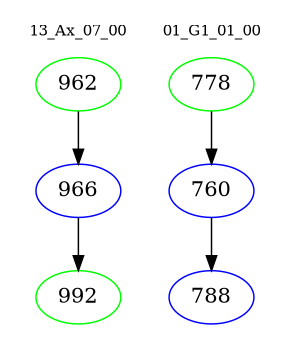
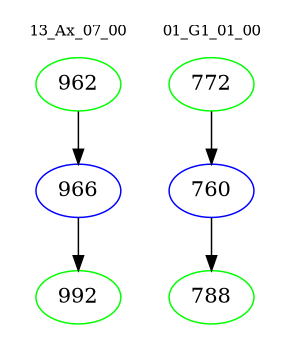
node "778": label "778" -> "772"
node "788": color blue -> green
